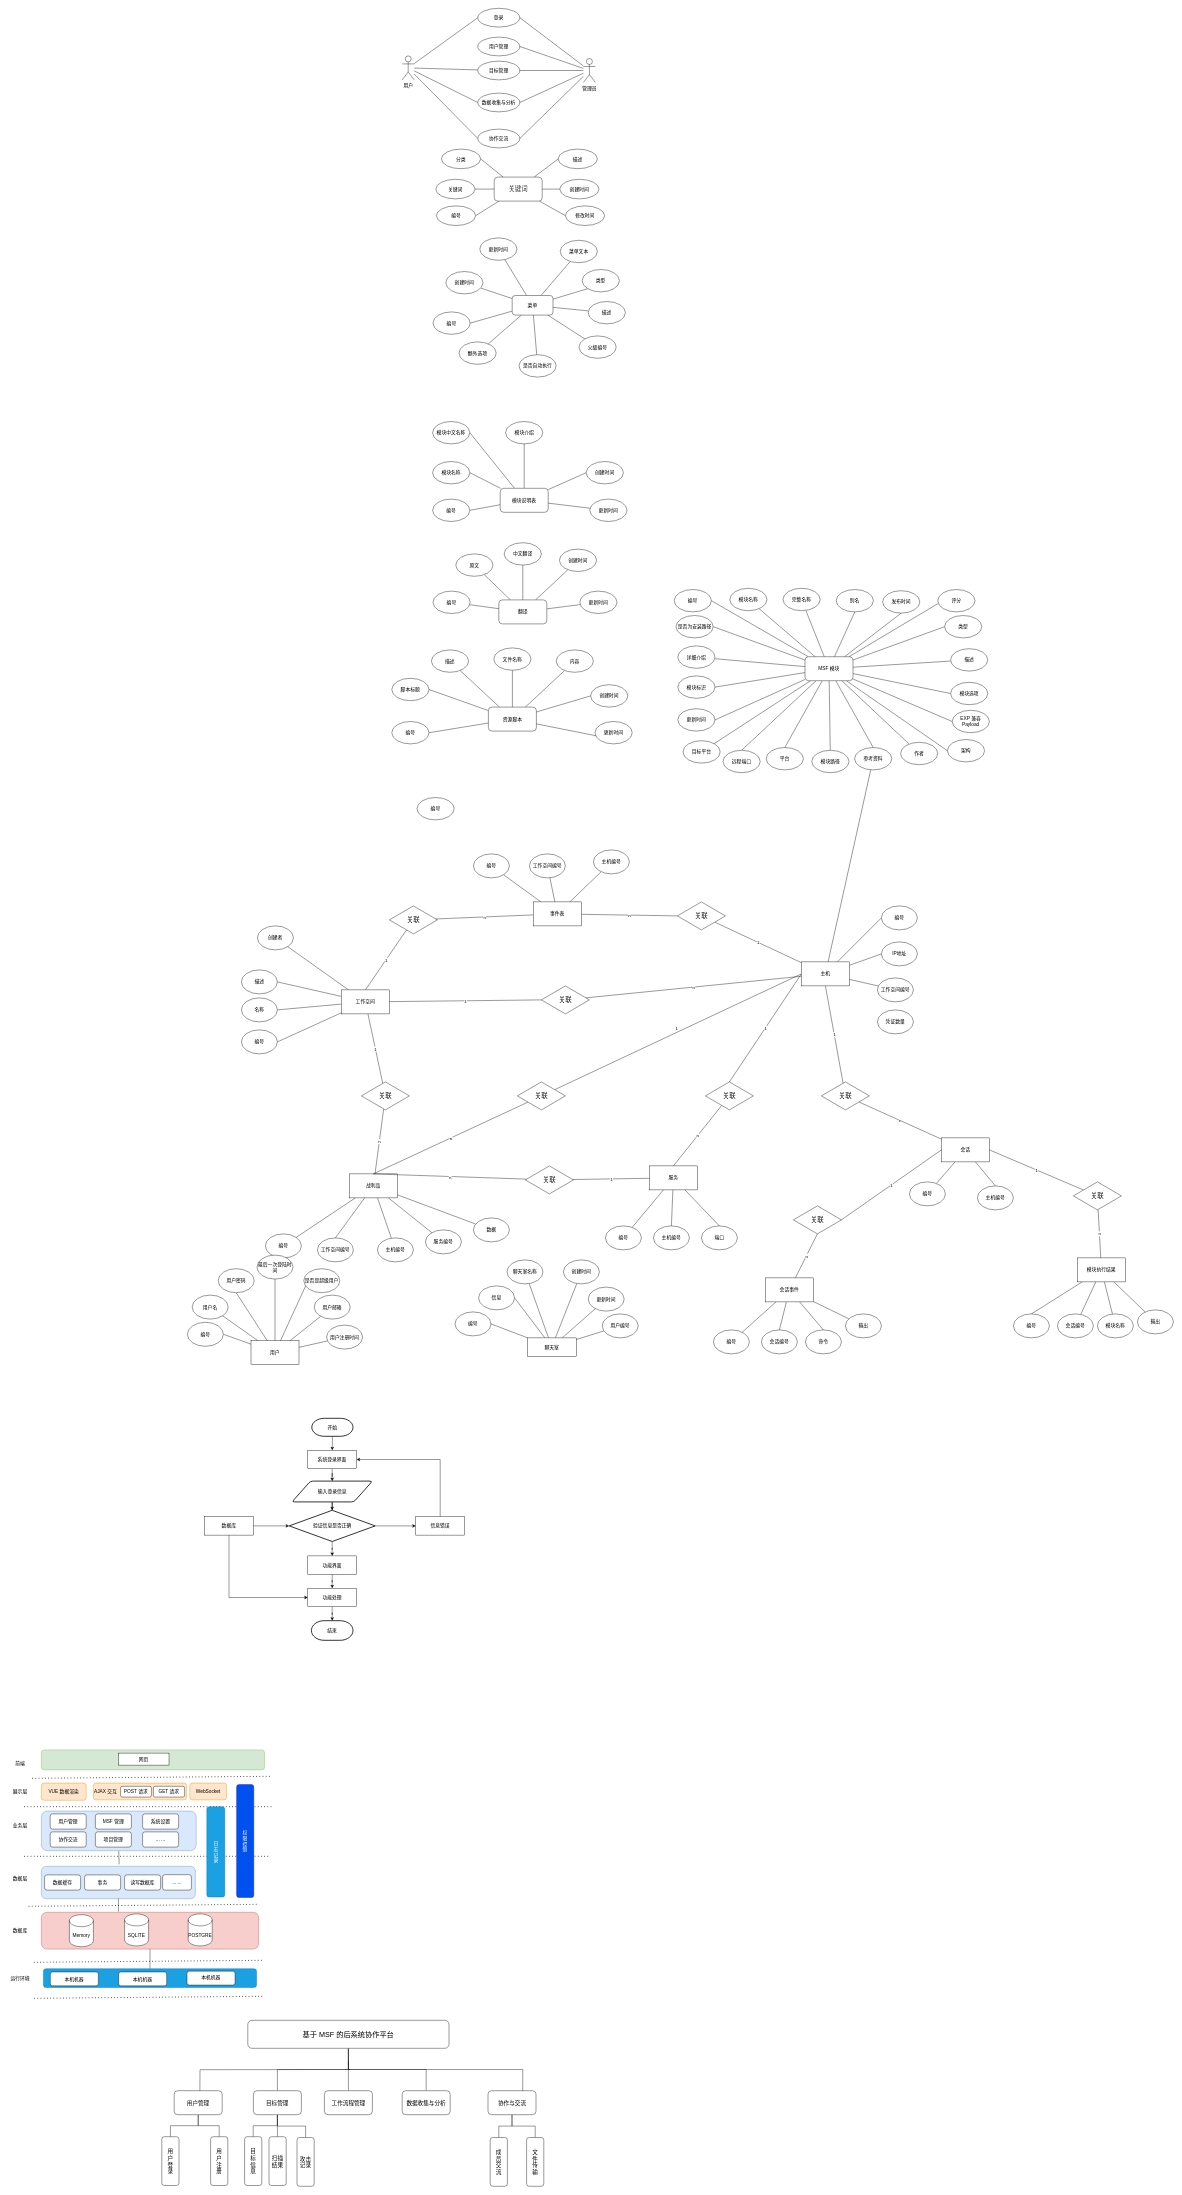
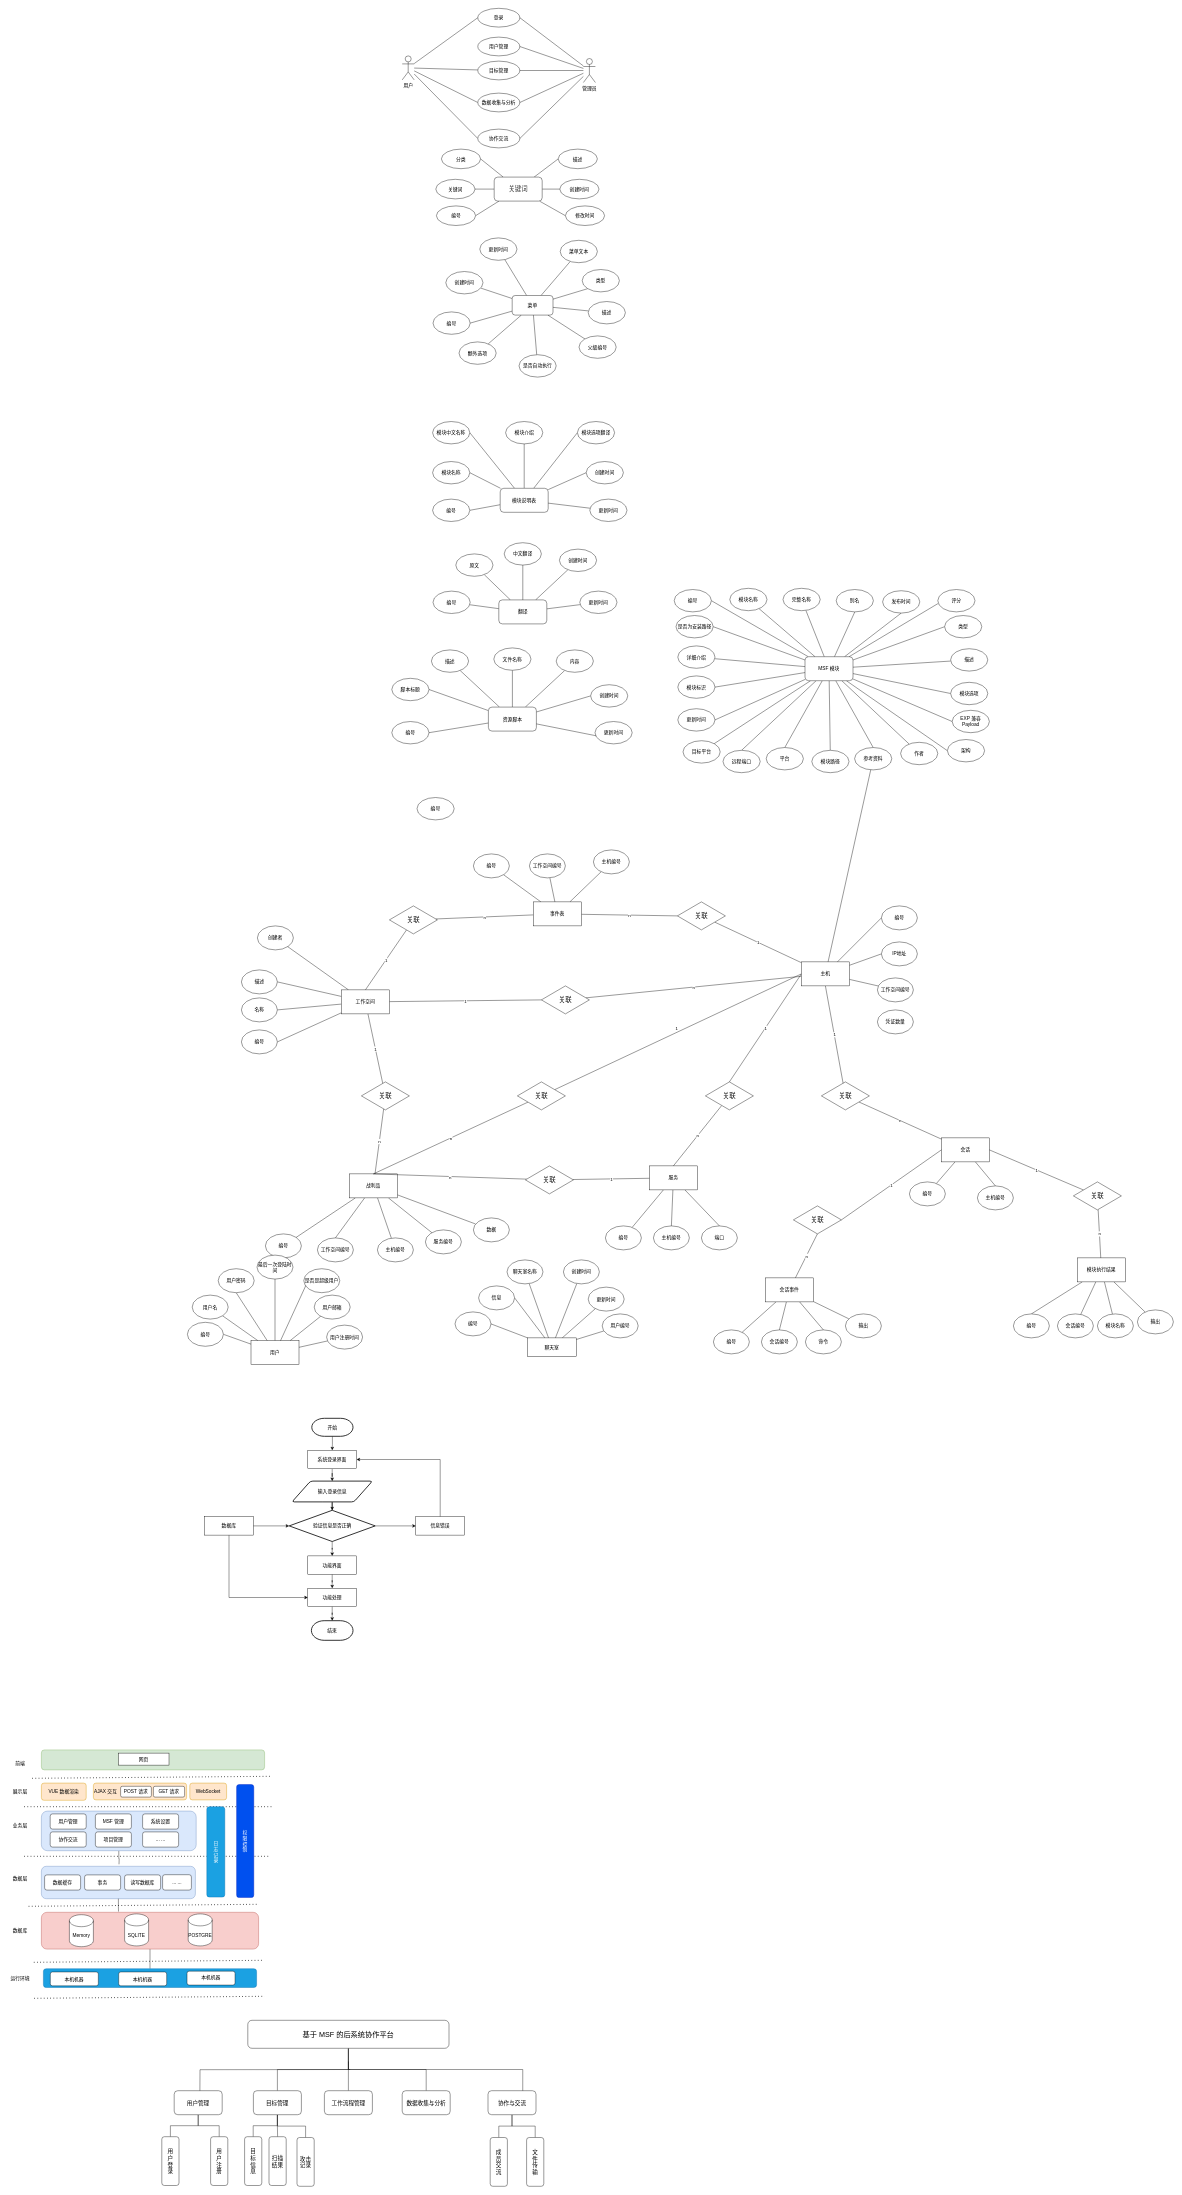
node "模块选项翻译": added
edge "模块选项翻译" -- "模块说明表": added
